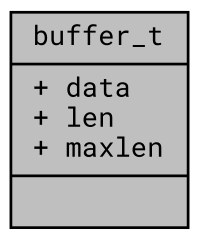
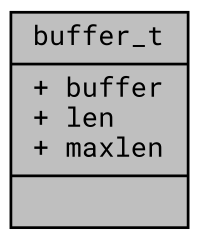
node "buffer_t": text "+ data" -> "+ buffer"
